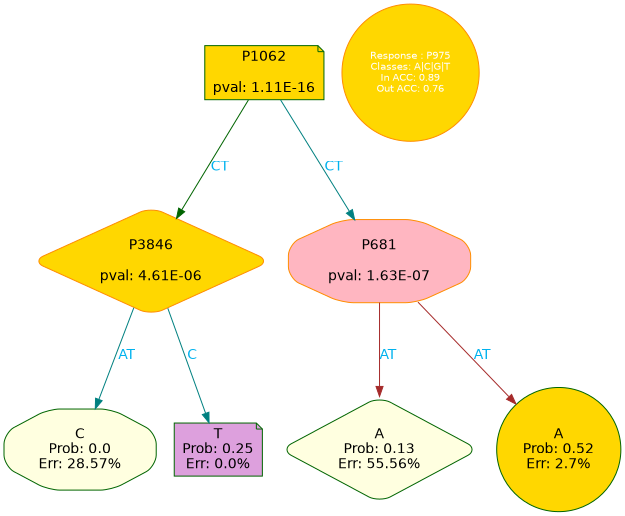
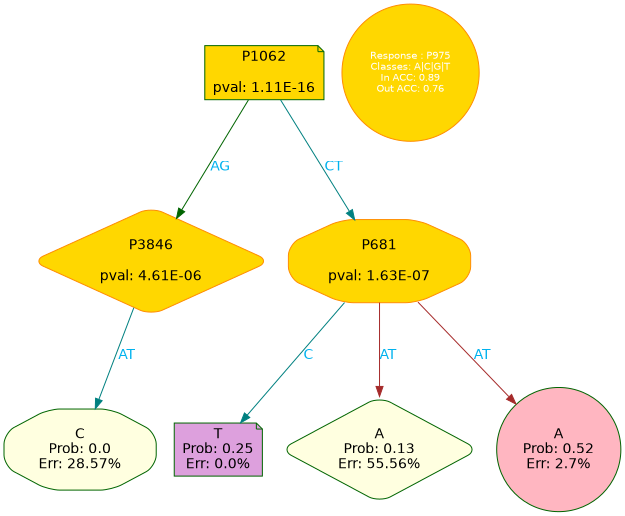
edge "P1062 pval: 1.11E-16" -> "P3846 pval: 4.61E-06": label "CT" -> "AG"
node "P681 pval: 1.63E-07": fillcolor lightpink -> gold
edge "P3846 pval: 4.61E-06" -> "T Prob: 0.25 Err: 0.0%": now "P681 pval: 1.63E-07" -> "T Prob: 0.25 Err: 0.0%"
node "A Prob: 0.52 Err: 2.7%": fillcolor gold -> lightpink
